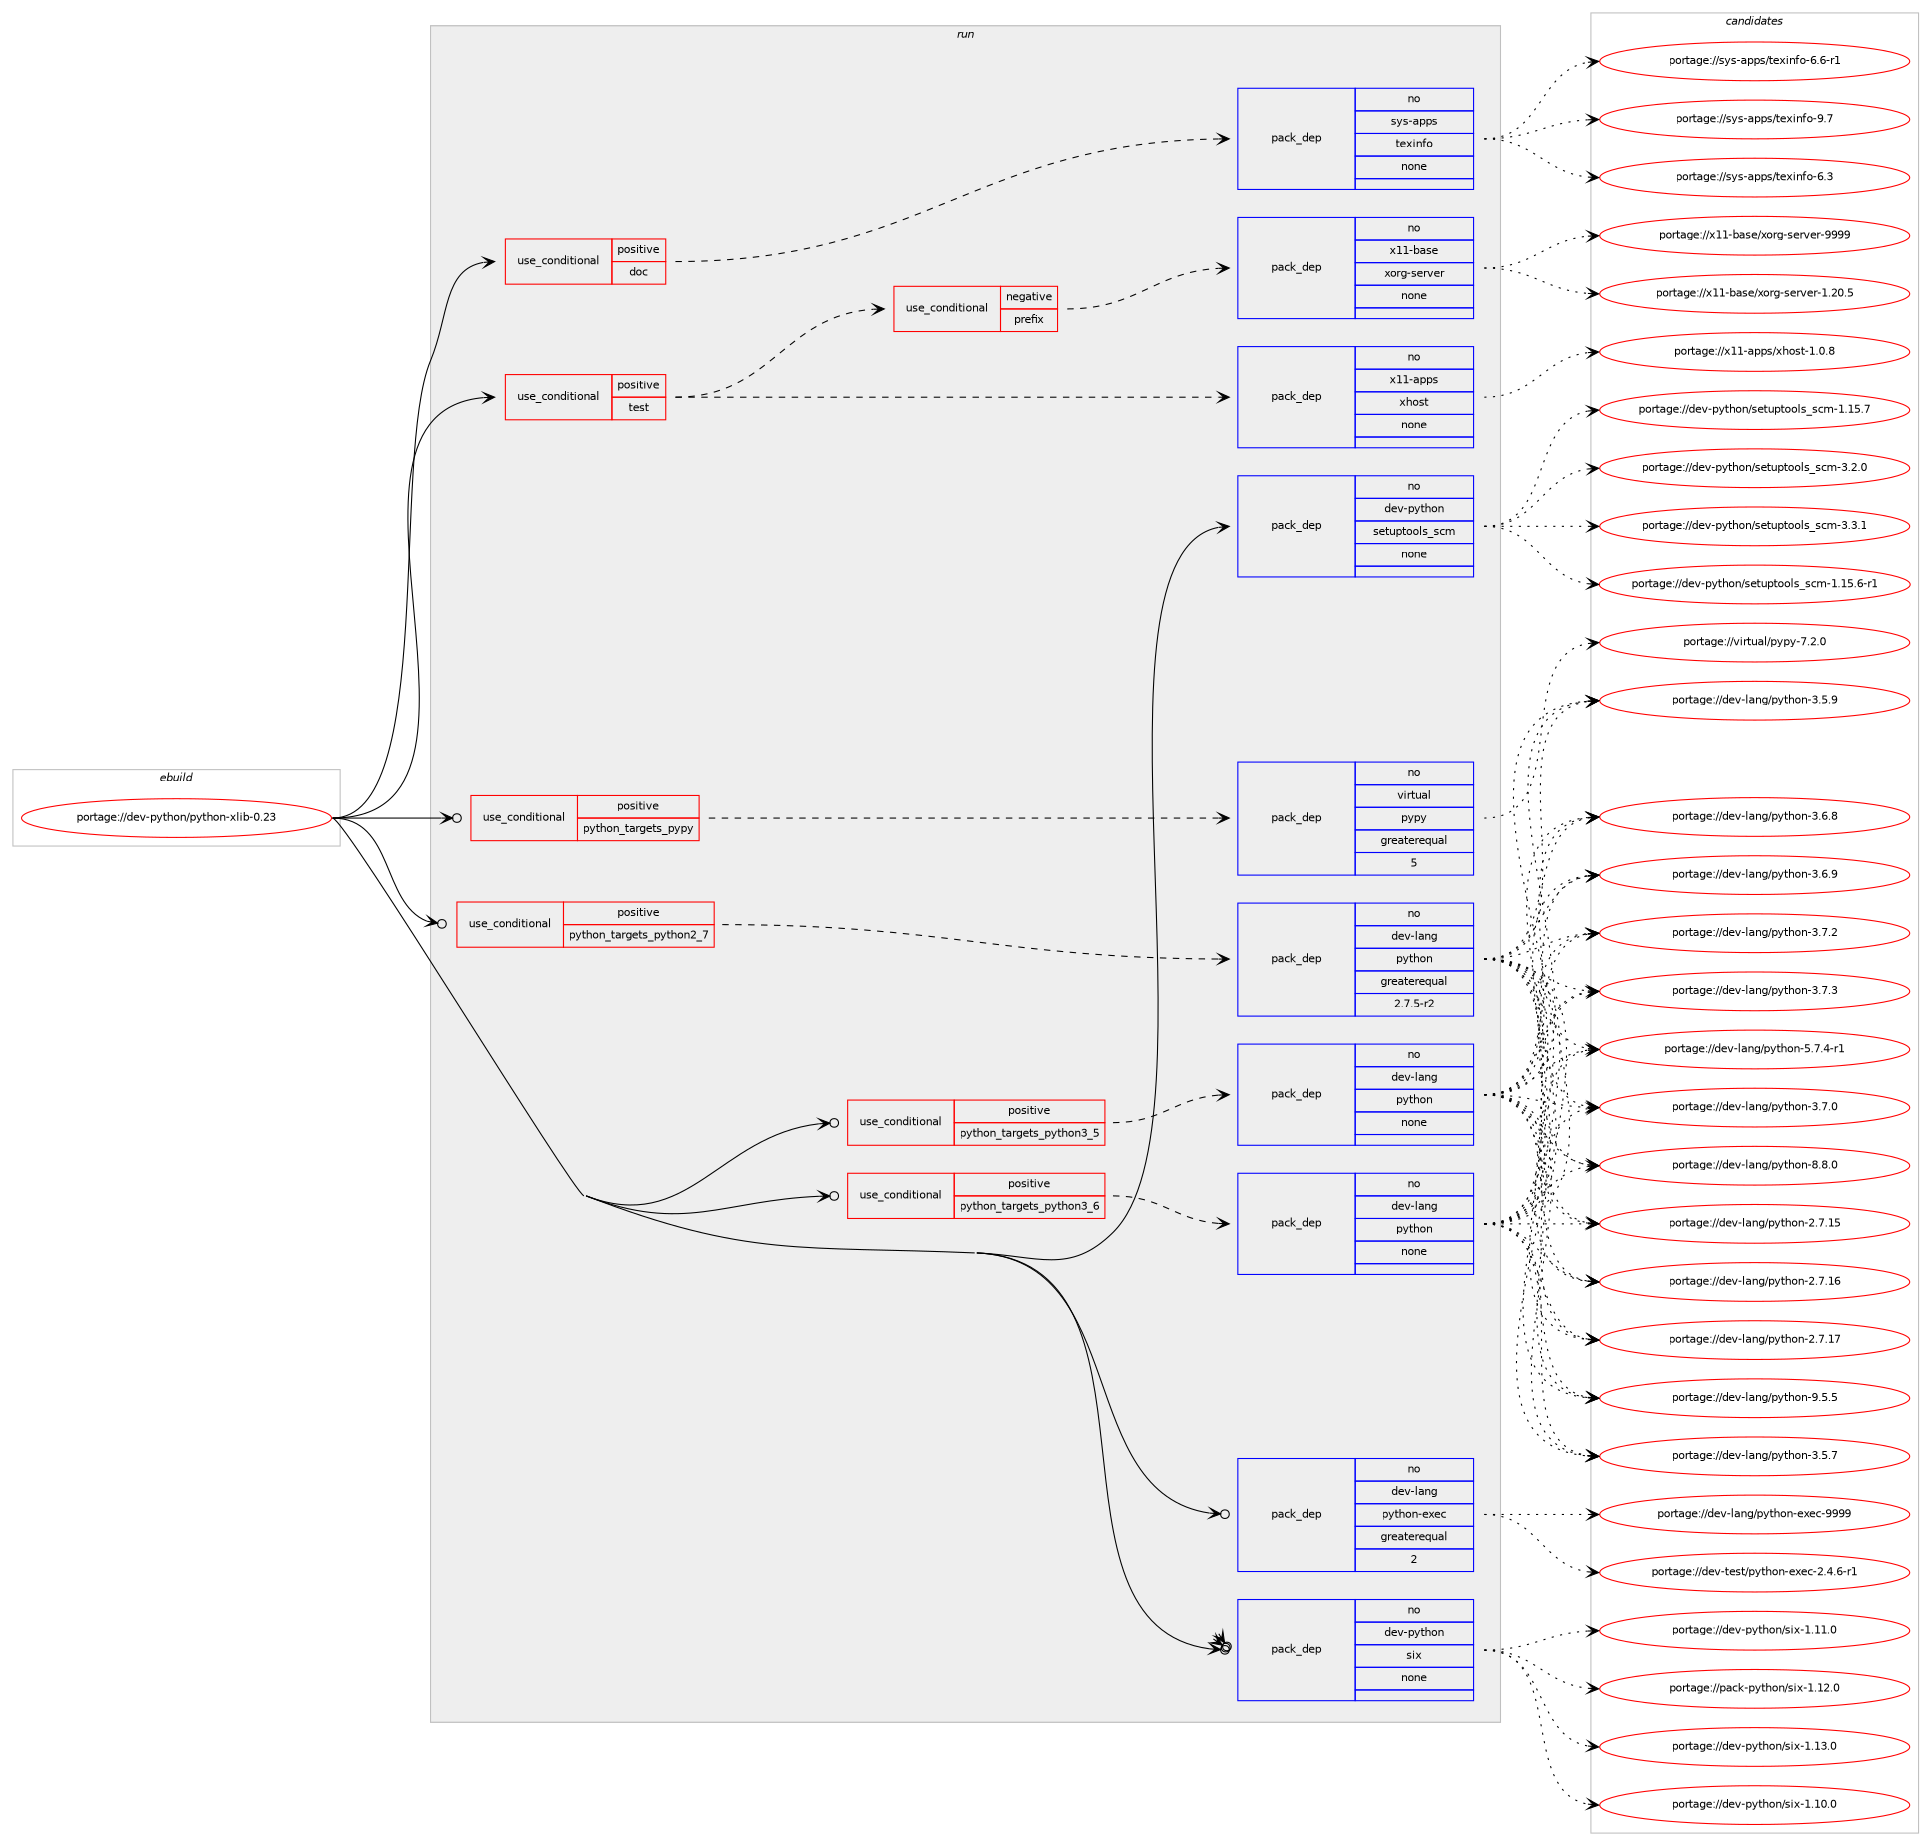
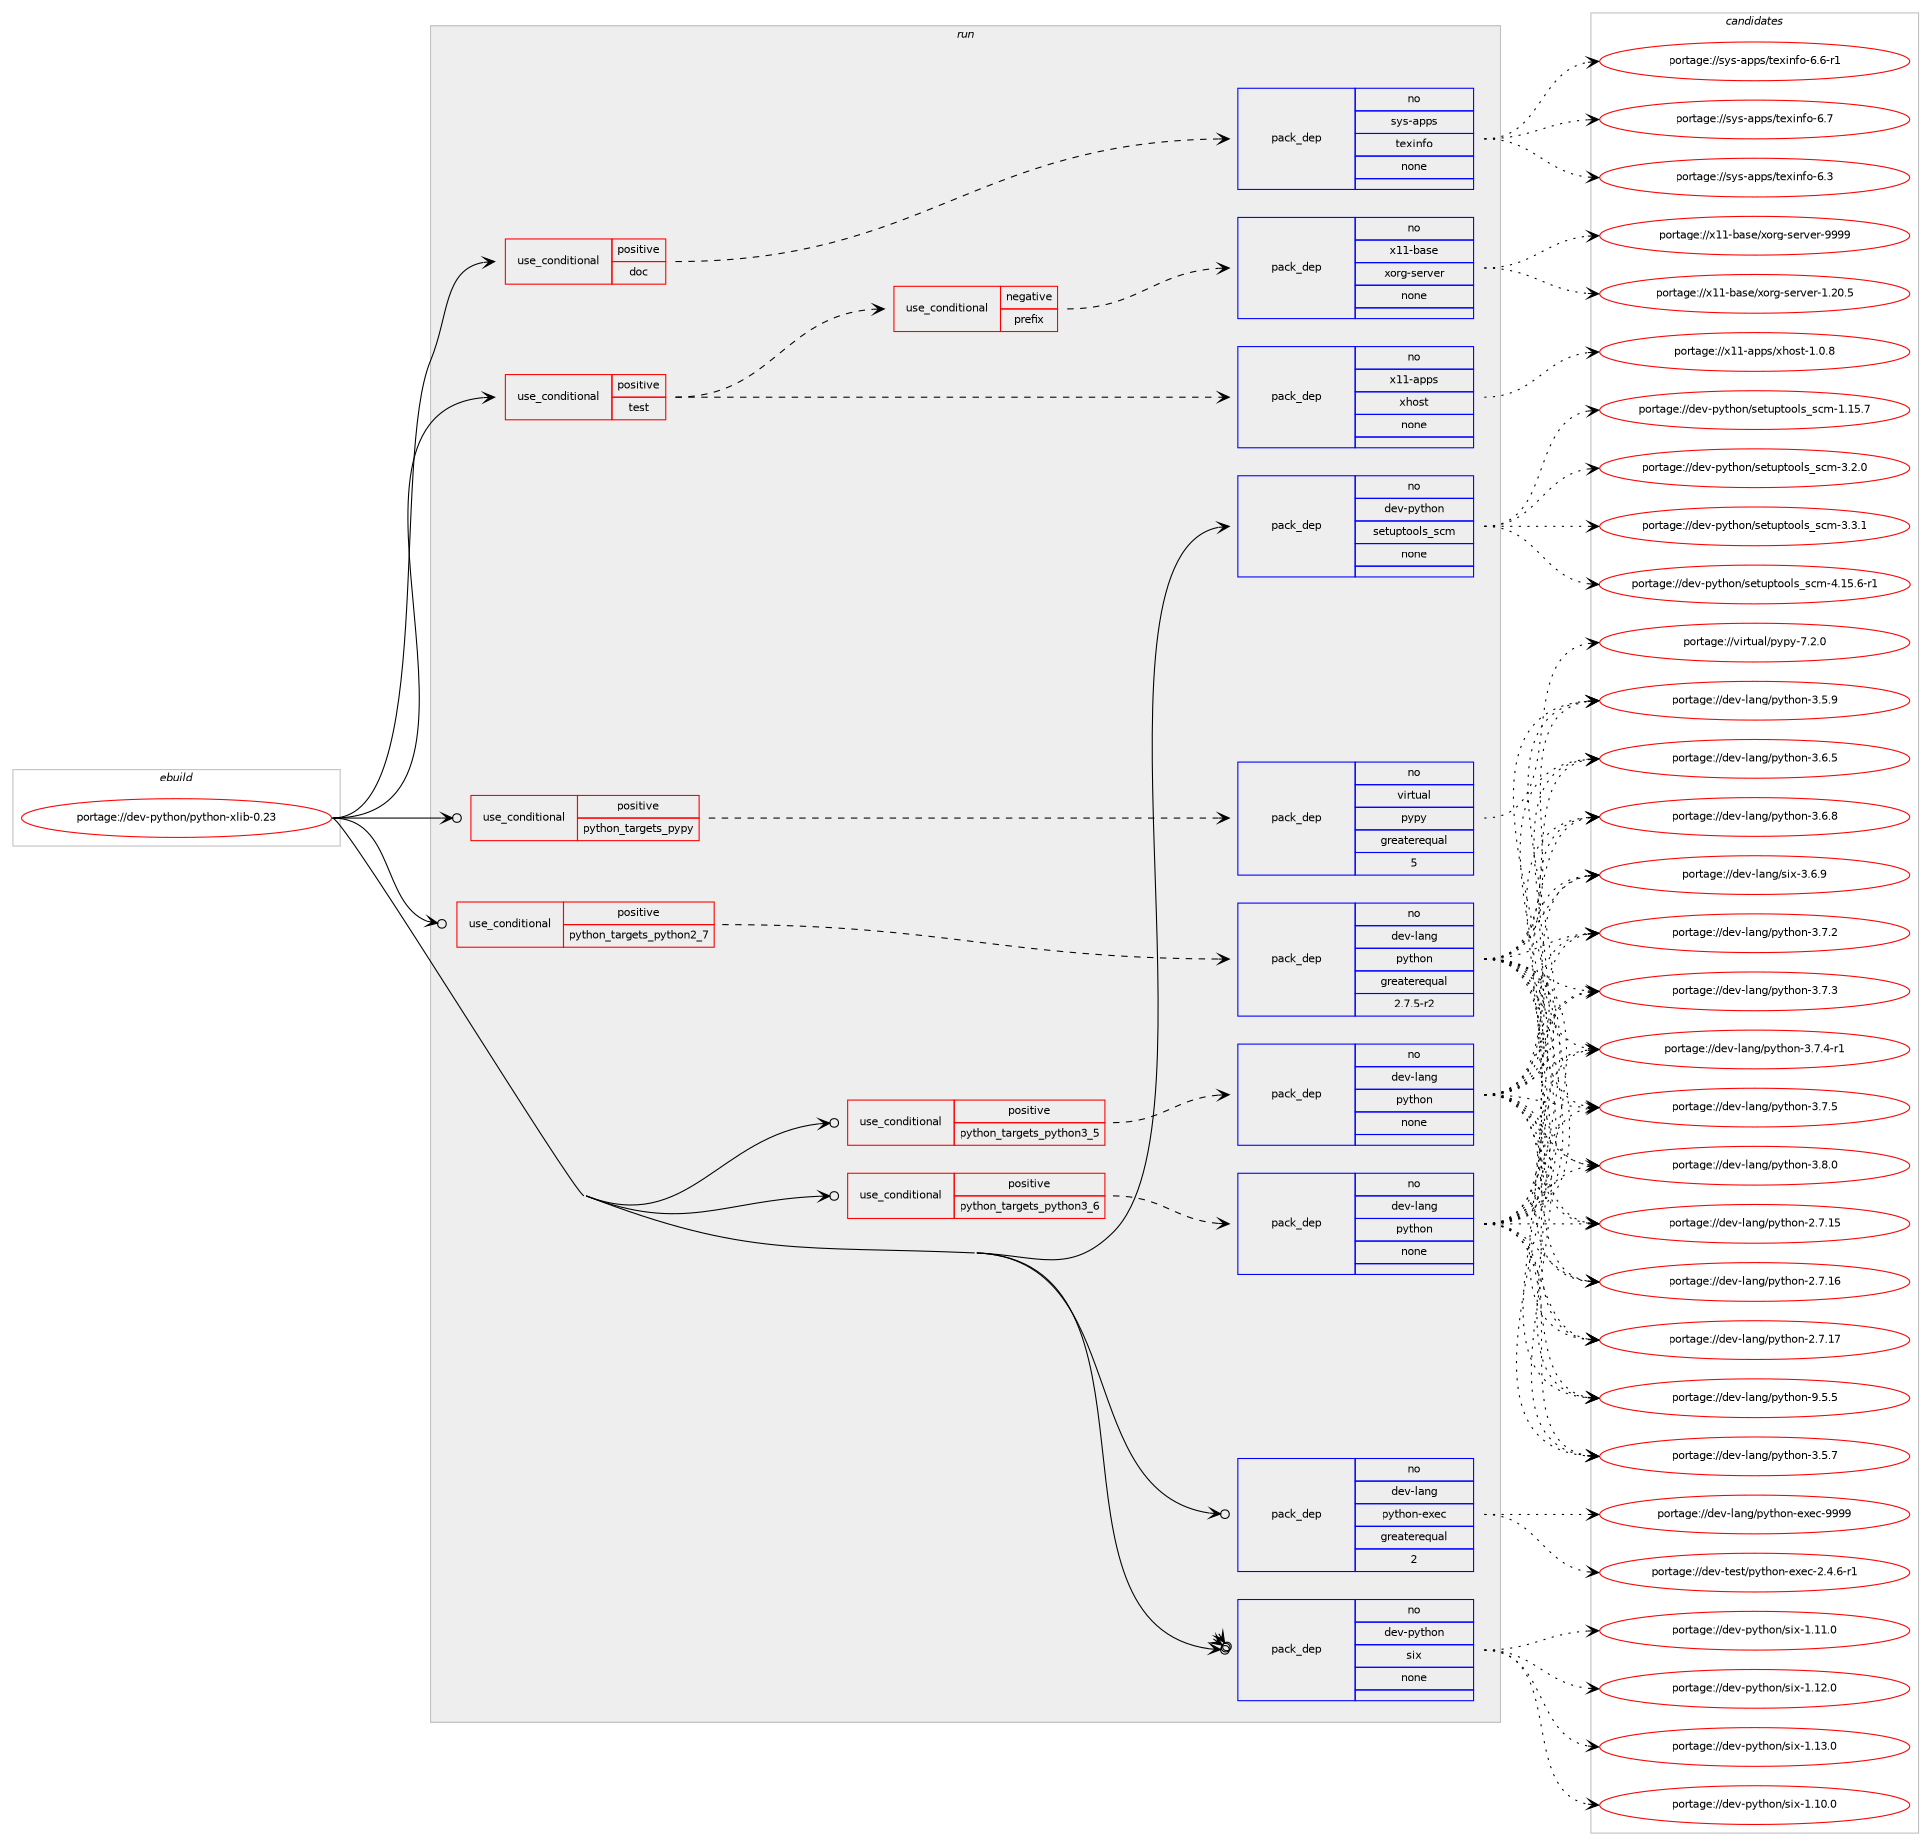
node "portage://sys-apps/texinfo-9.7": label "portage://sys-apps/texinfo-9.7" -> "portage://sys-apps/texinfo-6.7"
node "portage://dev-python/setuptools_scm-1.15.6-r1": label "portage://dev-python/setuptools_scm-1.15.6-r1" -> "portage://dev-python/setuptools_scm-4.15.6-r1"
node "portage://dev-lang/python-3.6.5": added
node "portage://dev-lang/python-3.6.9": label "portage://dev-lang/python-3.6.9" -> "portage://dev-lang/six-3.6.9"
node "portage://dev-lang/python-5.7.4-r1": label "portage://dev-lang/python-5.7.4-r1" -> "portage://dev-lang/python-3.7.4-r1"
node "portage://dev-lang/python-3.7.0": label "portage://dev-lang/python-3.7.0" -> "portage://dev-lang/python-3.7.5"
node "portage://dev-lang/python-8.8.0": label "portage://dev-lang/python-8.8.0" -> "portage://dev-lang/python-3.8.0"
node "portage://pack-python/six-1.12.0": label "portage://pack-python/six-1.12.0" -> "portage://dev-python/six-1.12.0"
